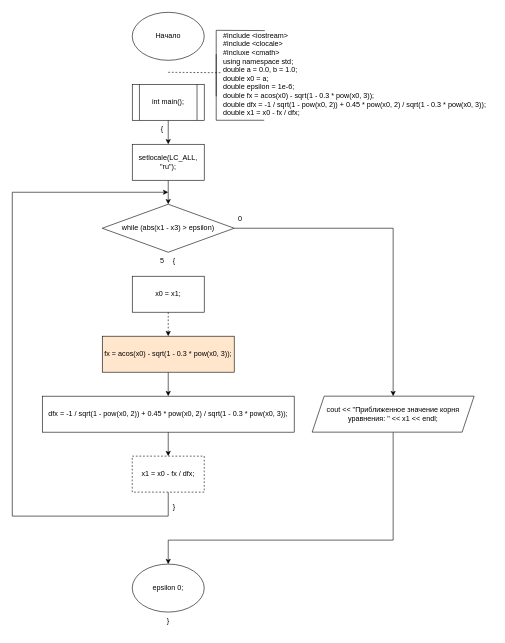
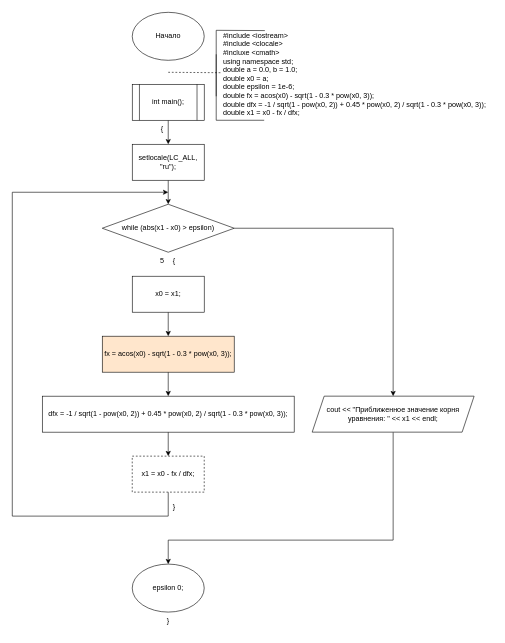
node "0": removed
node "while (abs(x1 - x3) > epsilon)": label "while (abs(x1 - x3) > epsilon)" -> "while (abs(x1 - x0) > epsilon)"
edge "x0 = x1;" -> "fx = acos(x0) - sqrt(1 - 0.3 * pow(x0, 3));": style dashed -> solid
